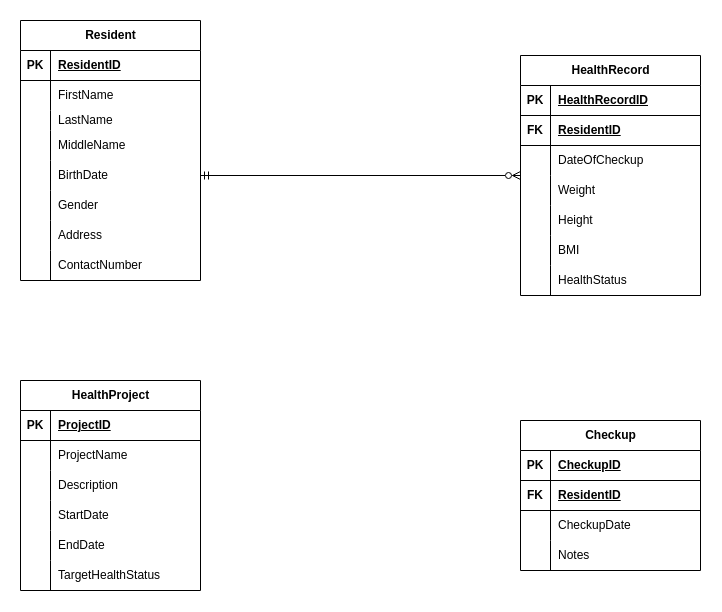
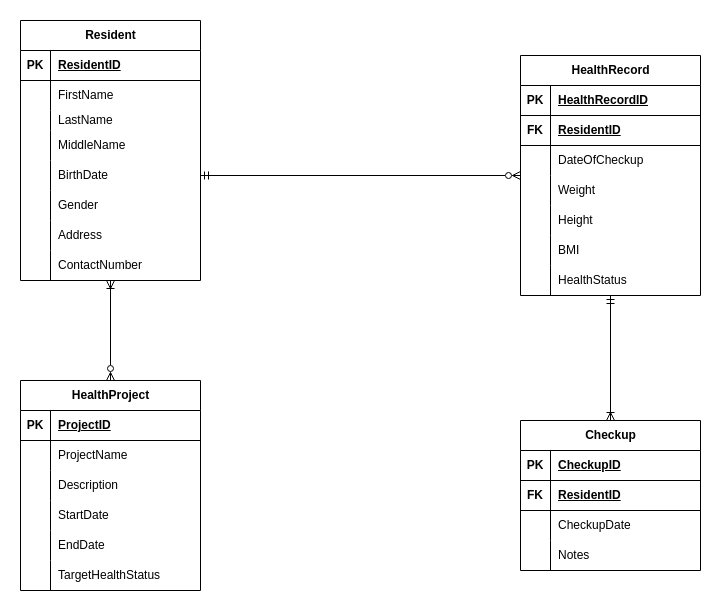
edge "Resident" -- "HealthProject": added
edge "HealthRecord" -- "Checkup": added
